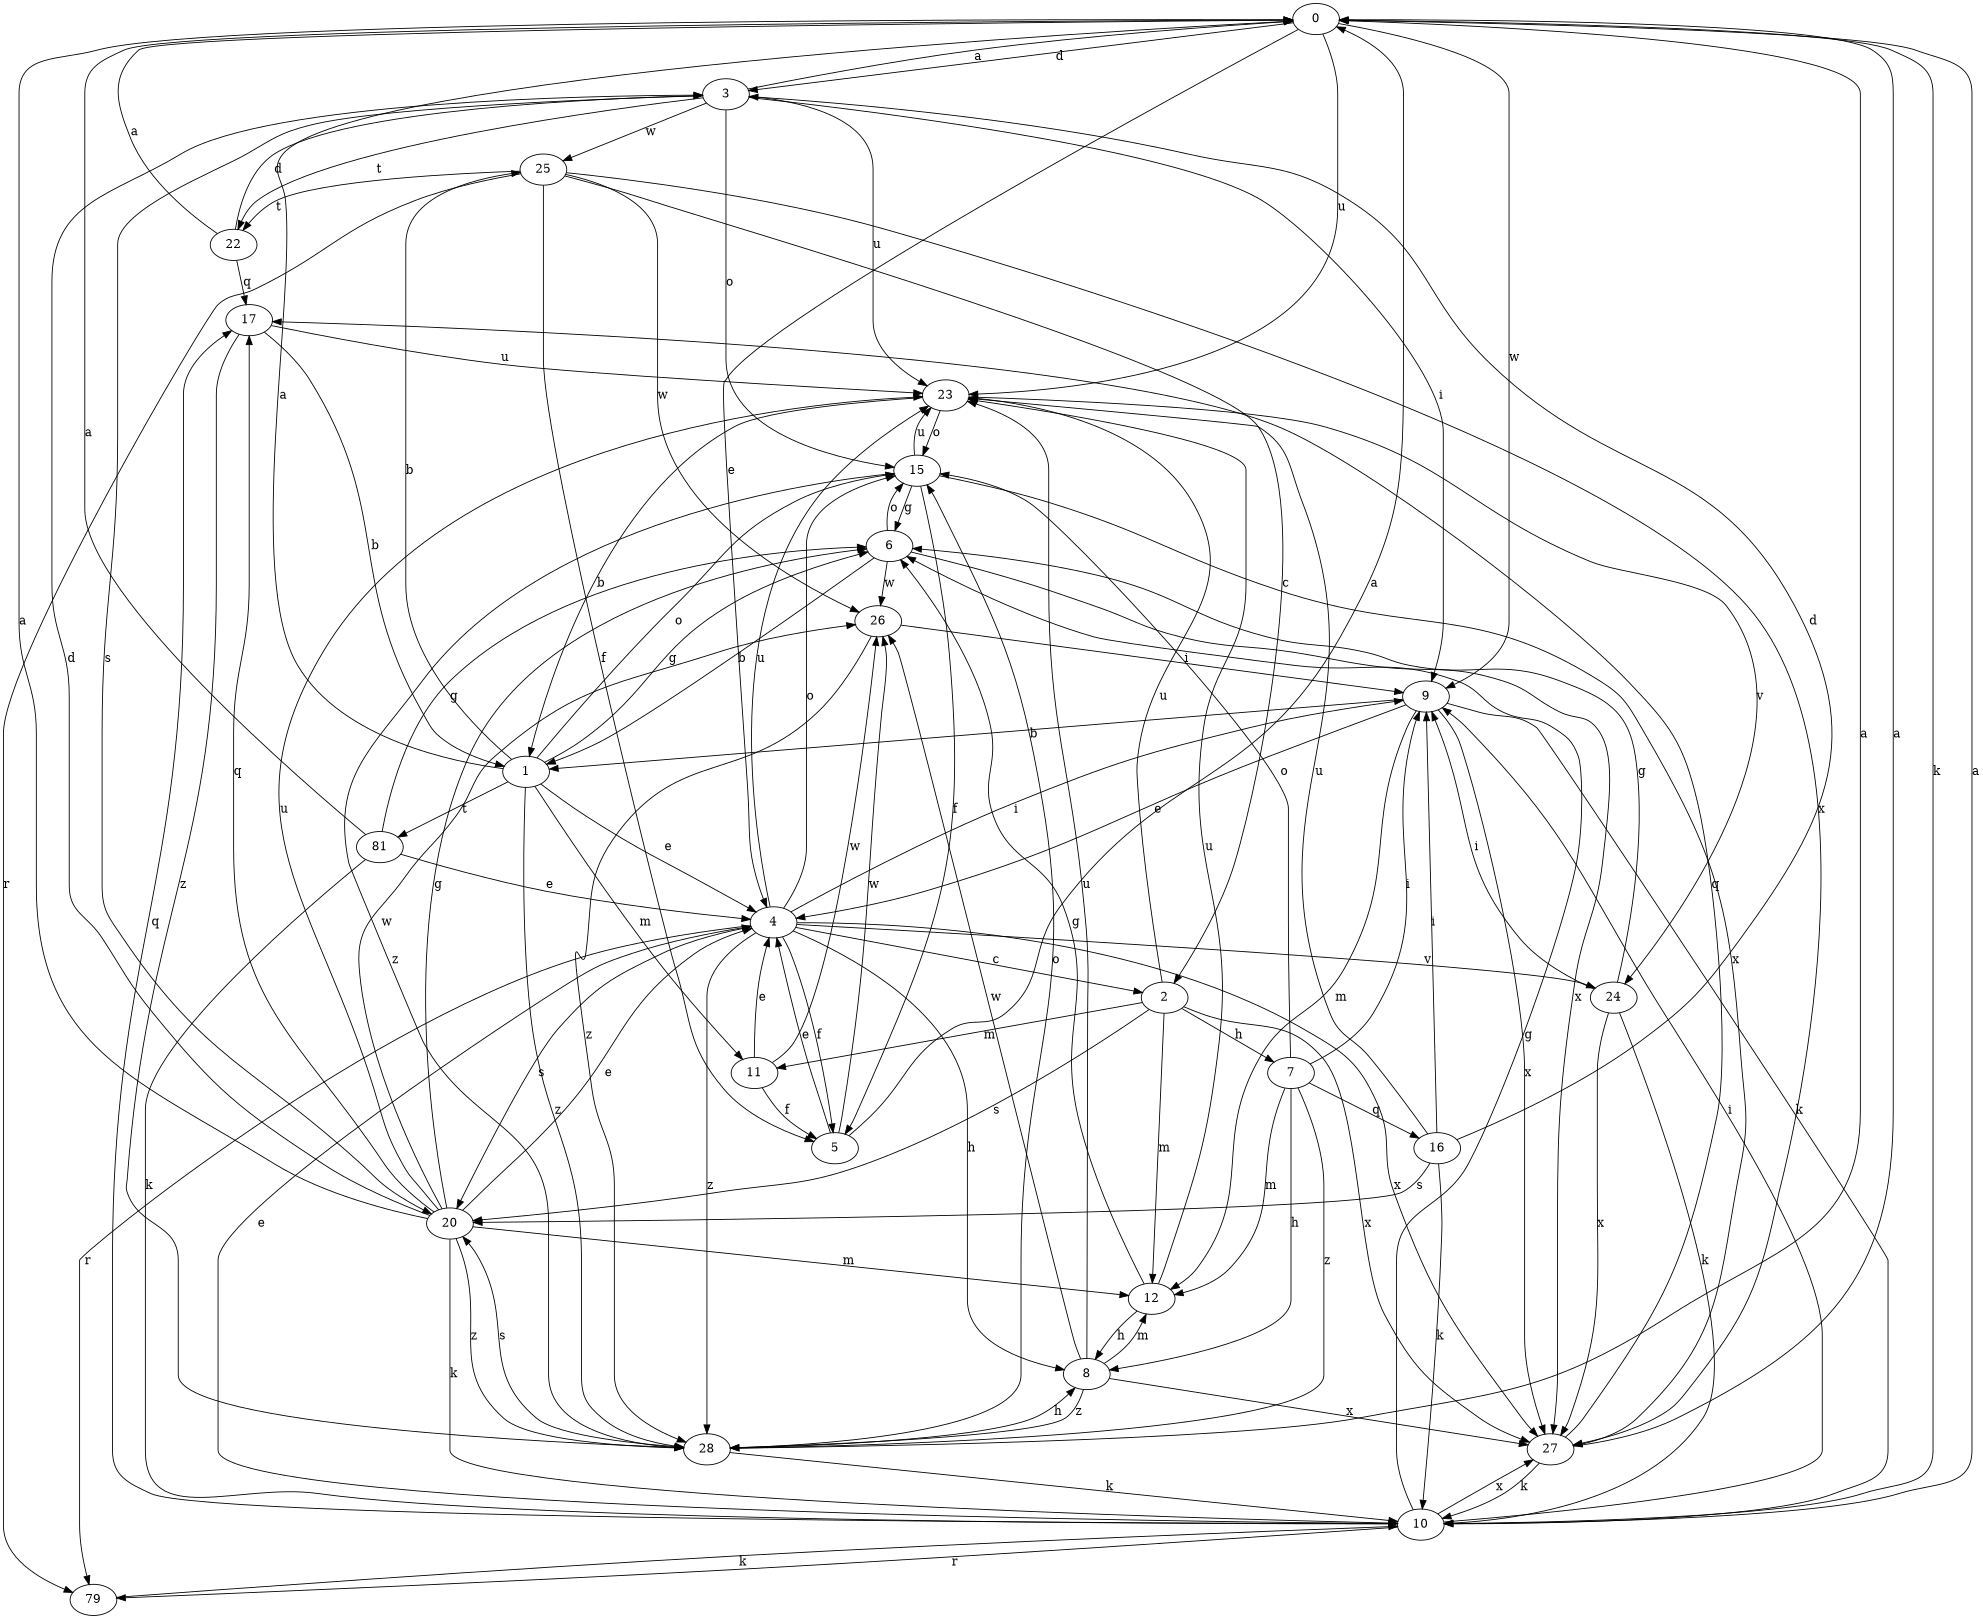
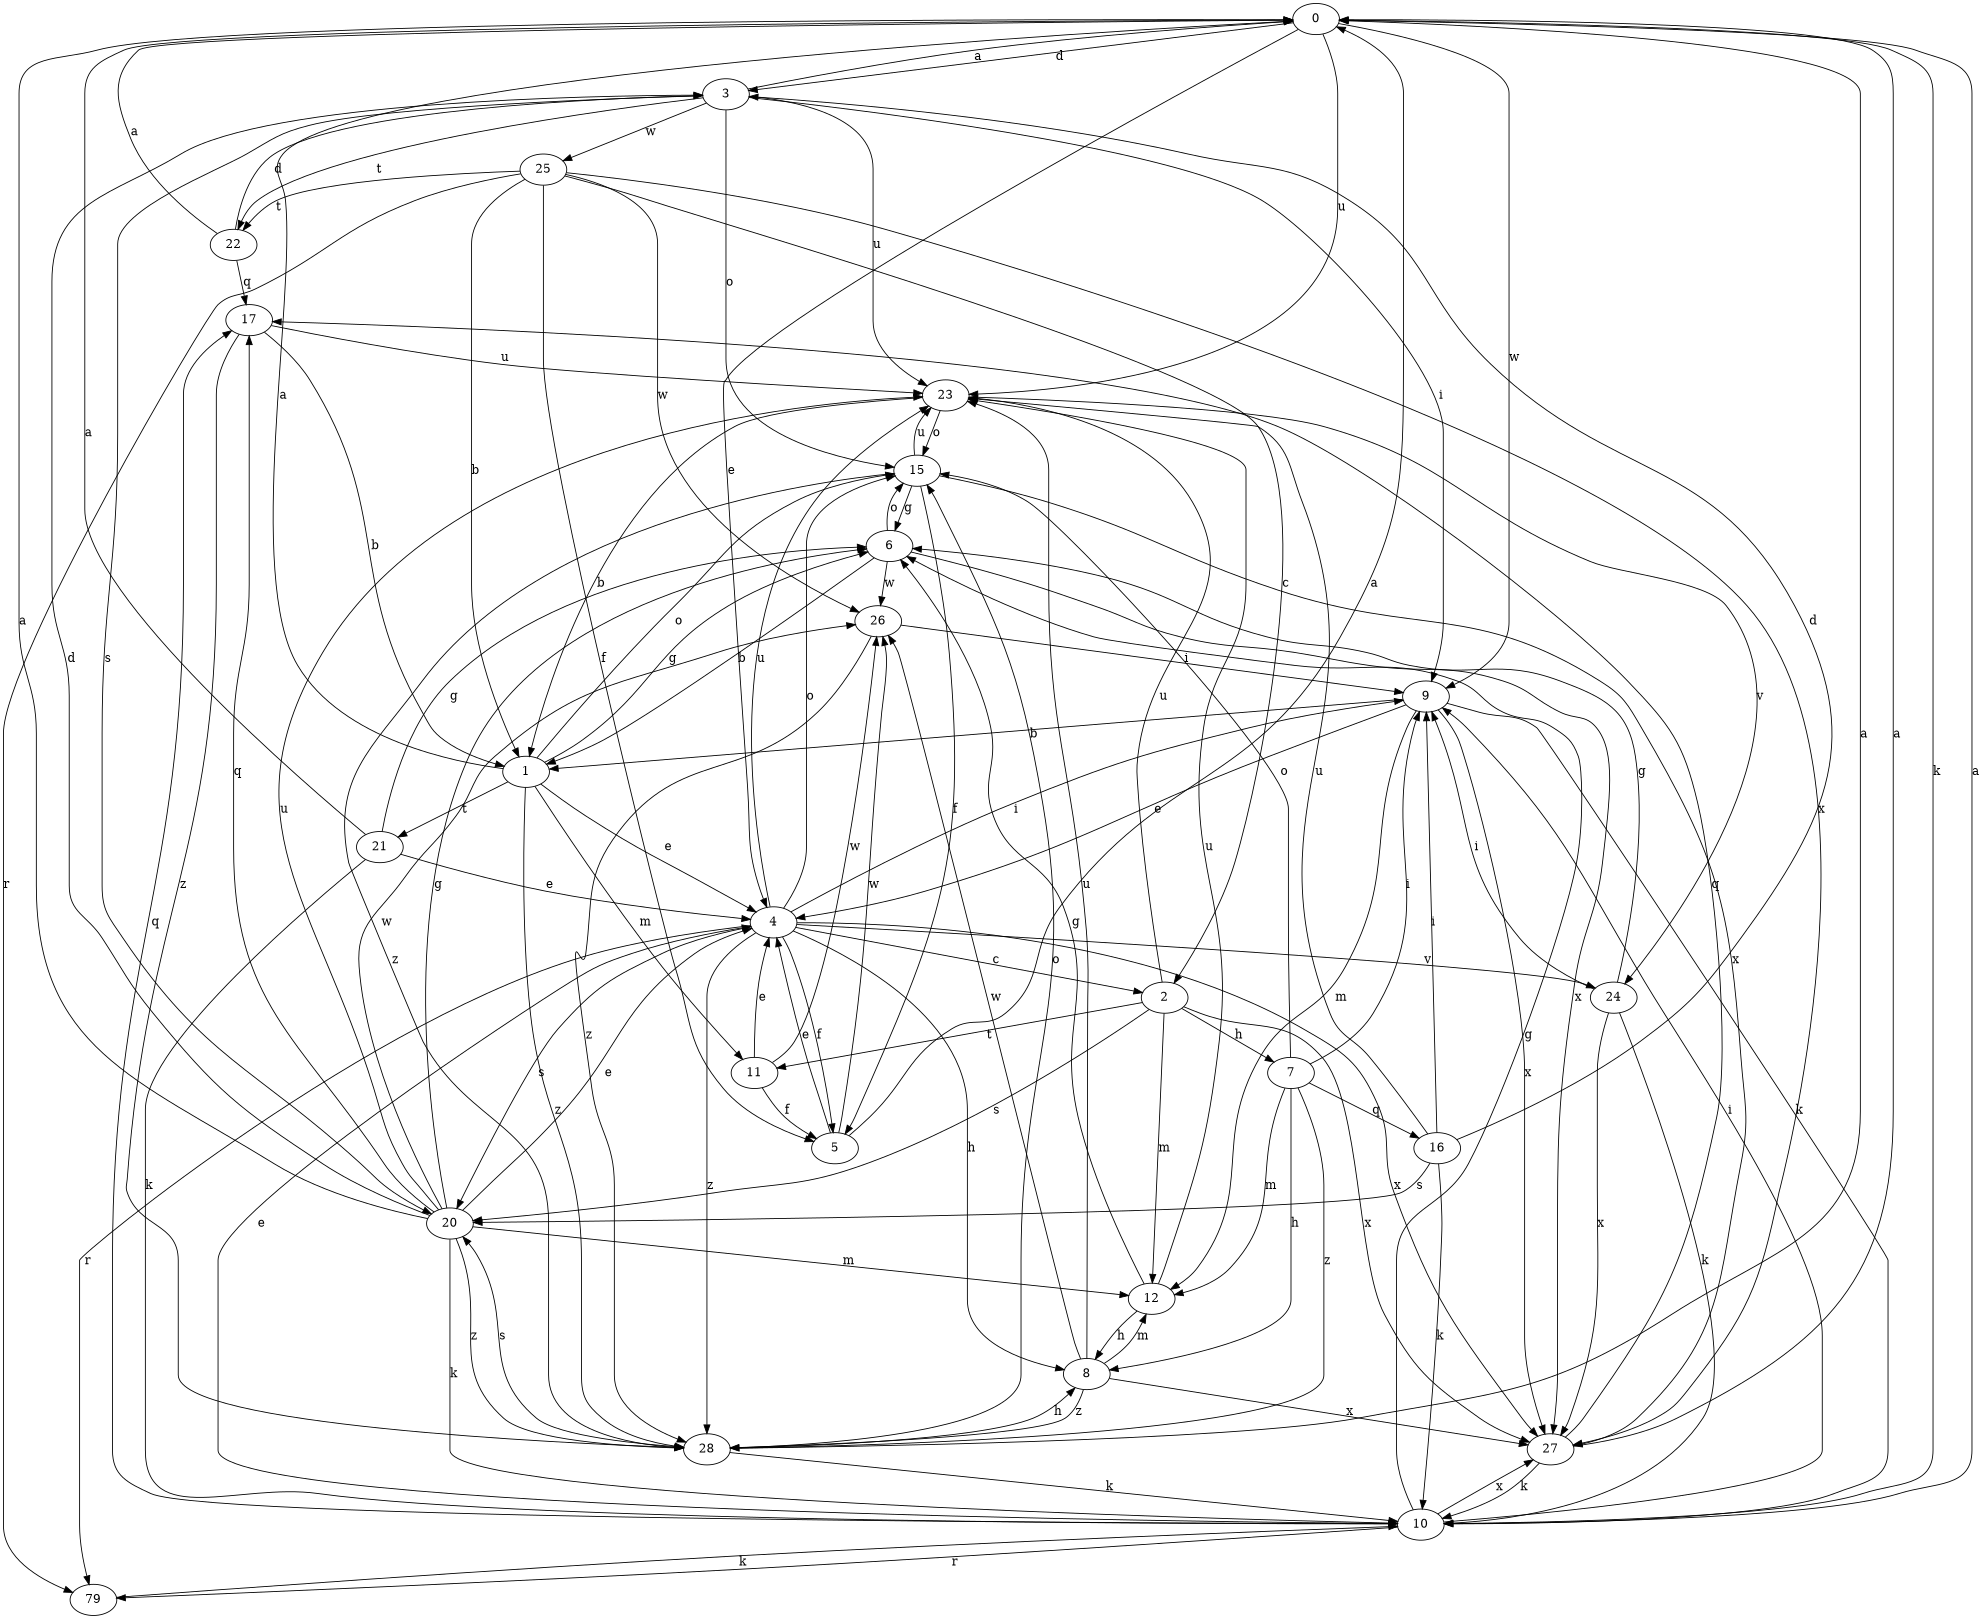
edge "1" -> "25": reversed
node "81": label "81" -> "21"
edge "2" -> "11": label "m" -> "t"
